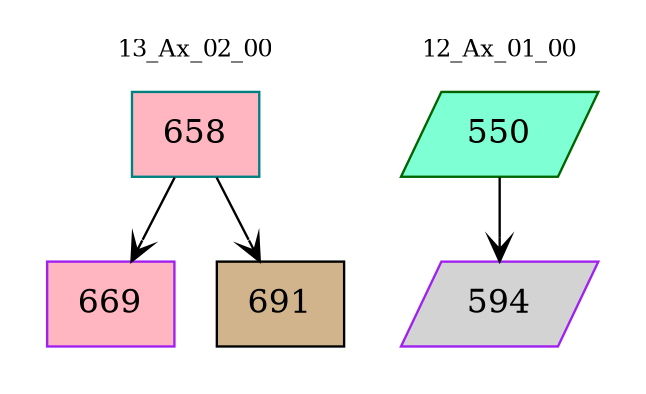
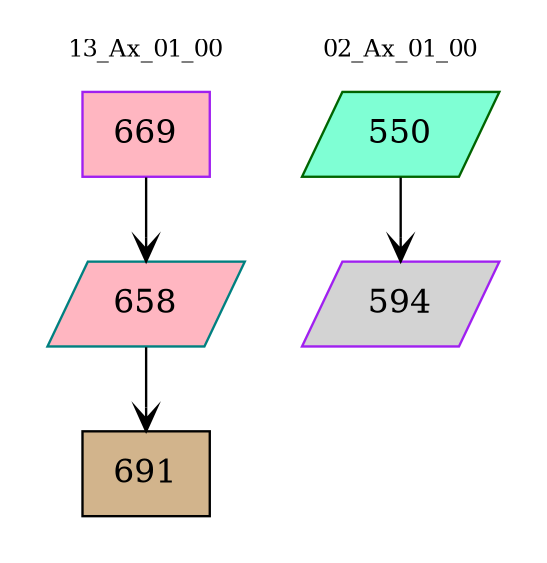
cluster "13_Ax_02_00": label "13_Ax_02_00" -> "13_Ax_01_00"
cluster "12_Ax_01_00": label "12_Ax_01_00" -> "02_Ax_01_00"
node "658": shape box -> parallelogram
edge "658" -> "669": reversed
